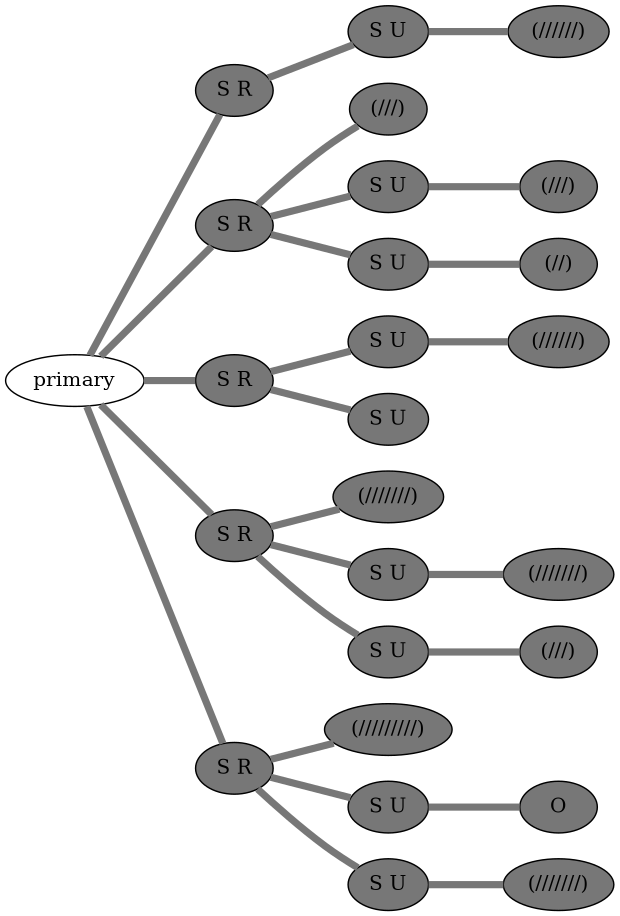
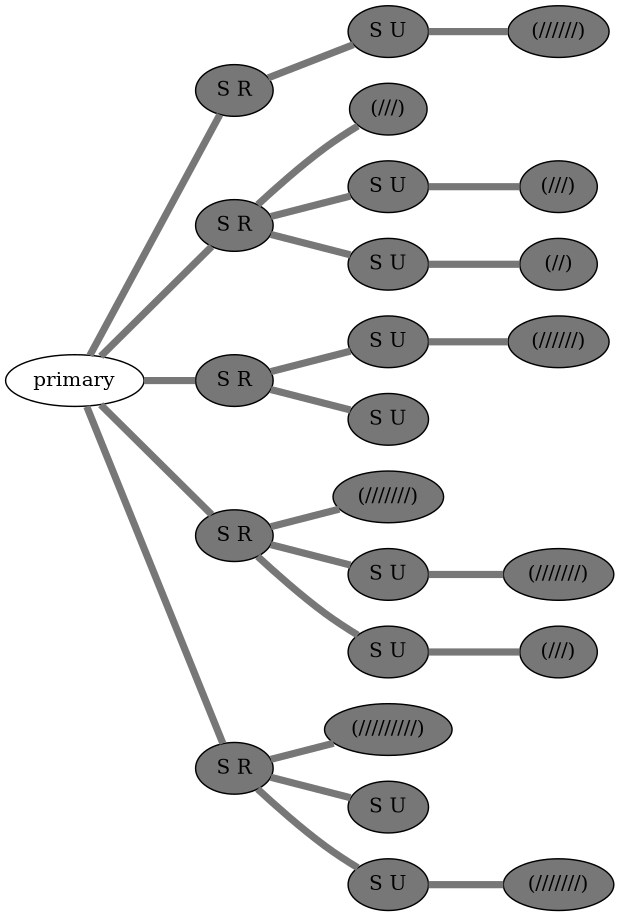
node "O": removed
